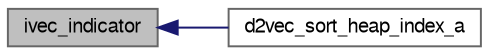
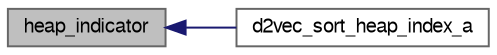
node "ivec_indicator": label "ivec_indicator" -> "heap_indicator"
